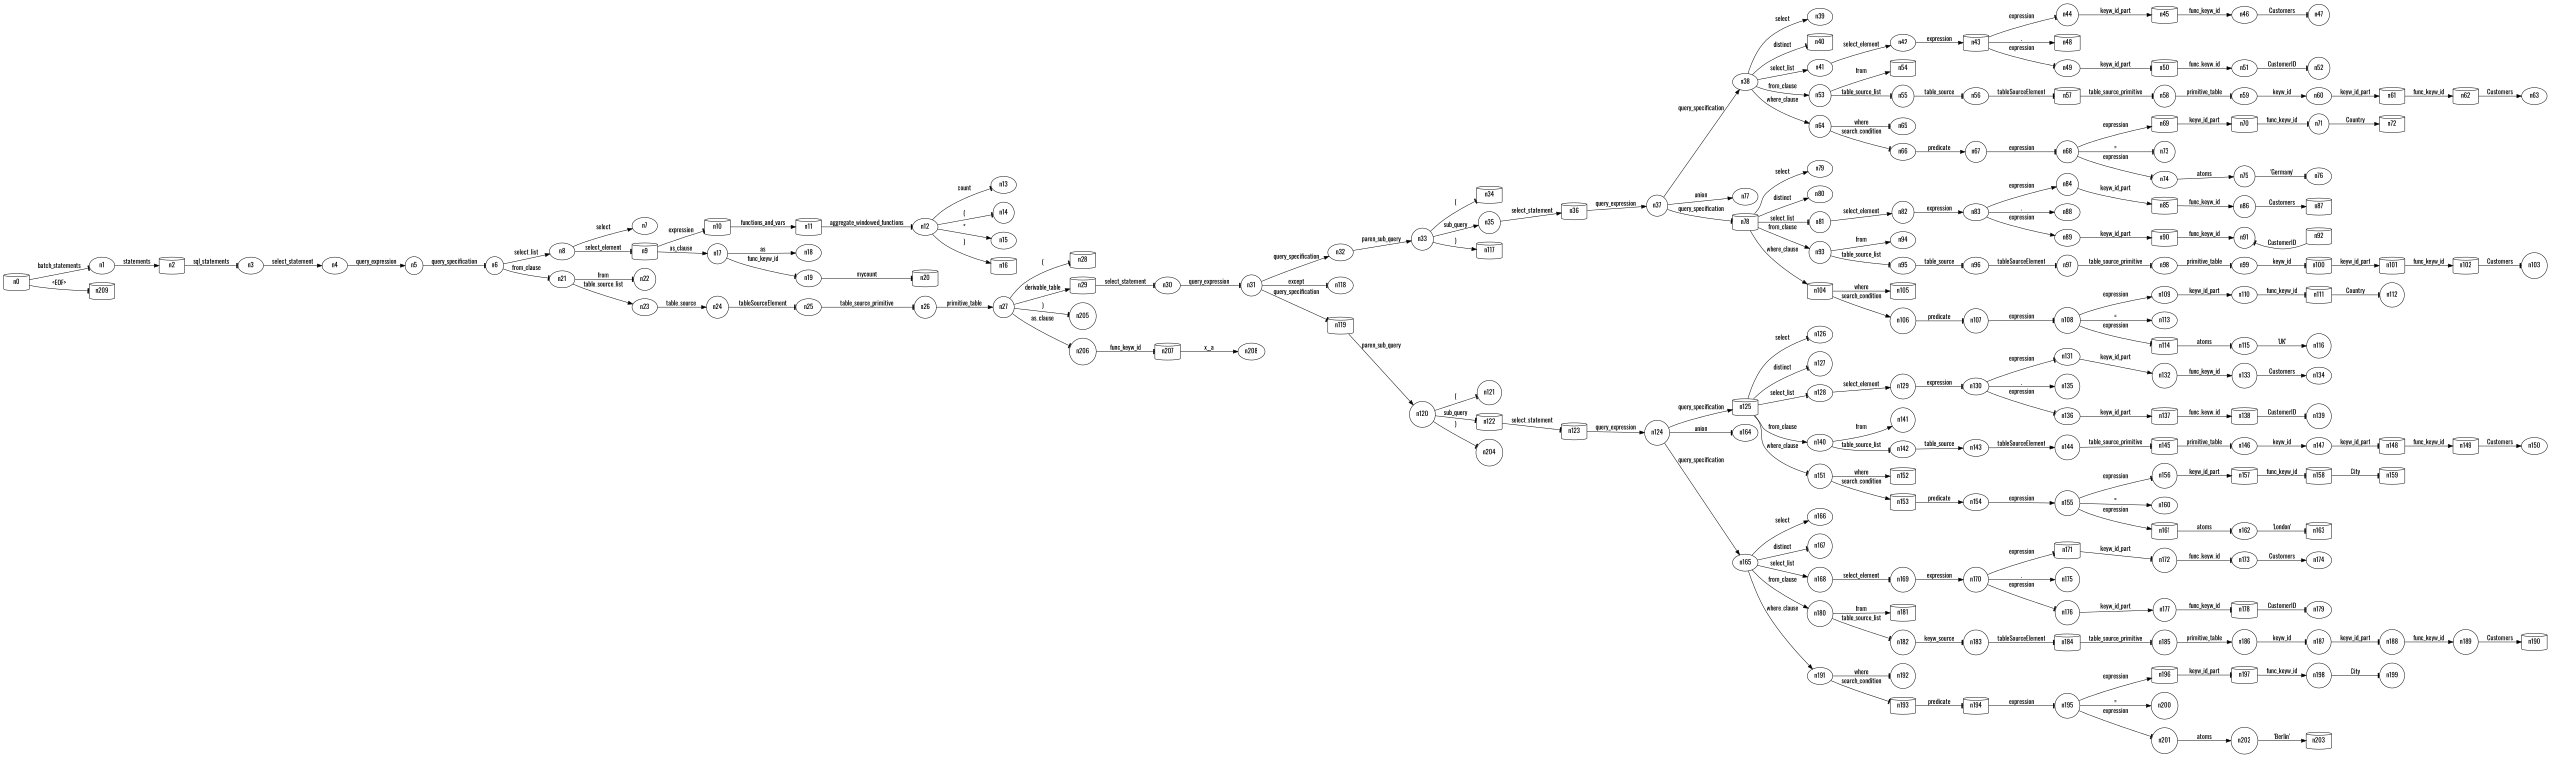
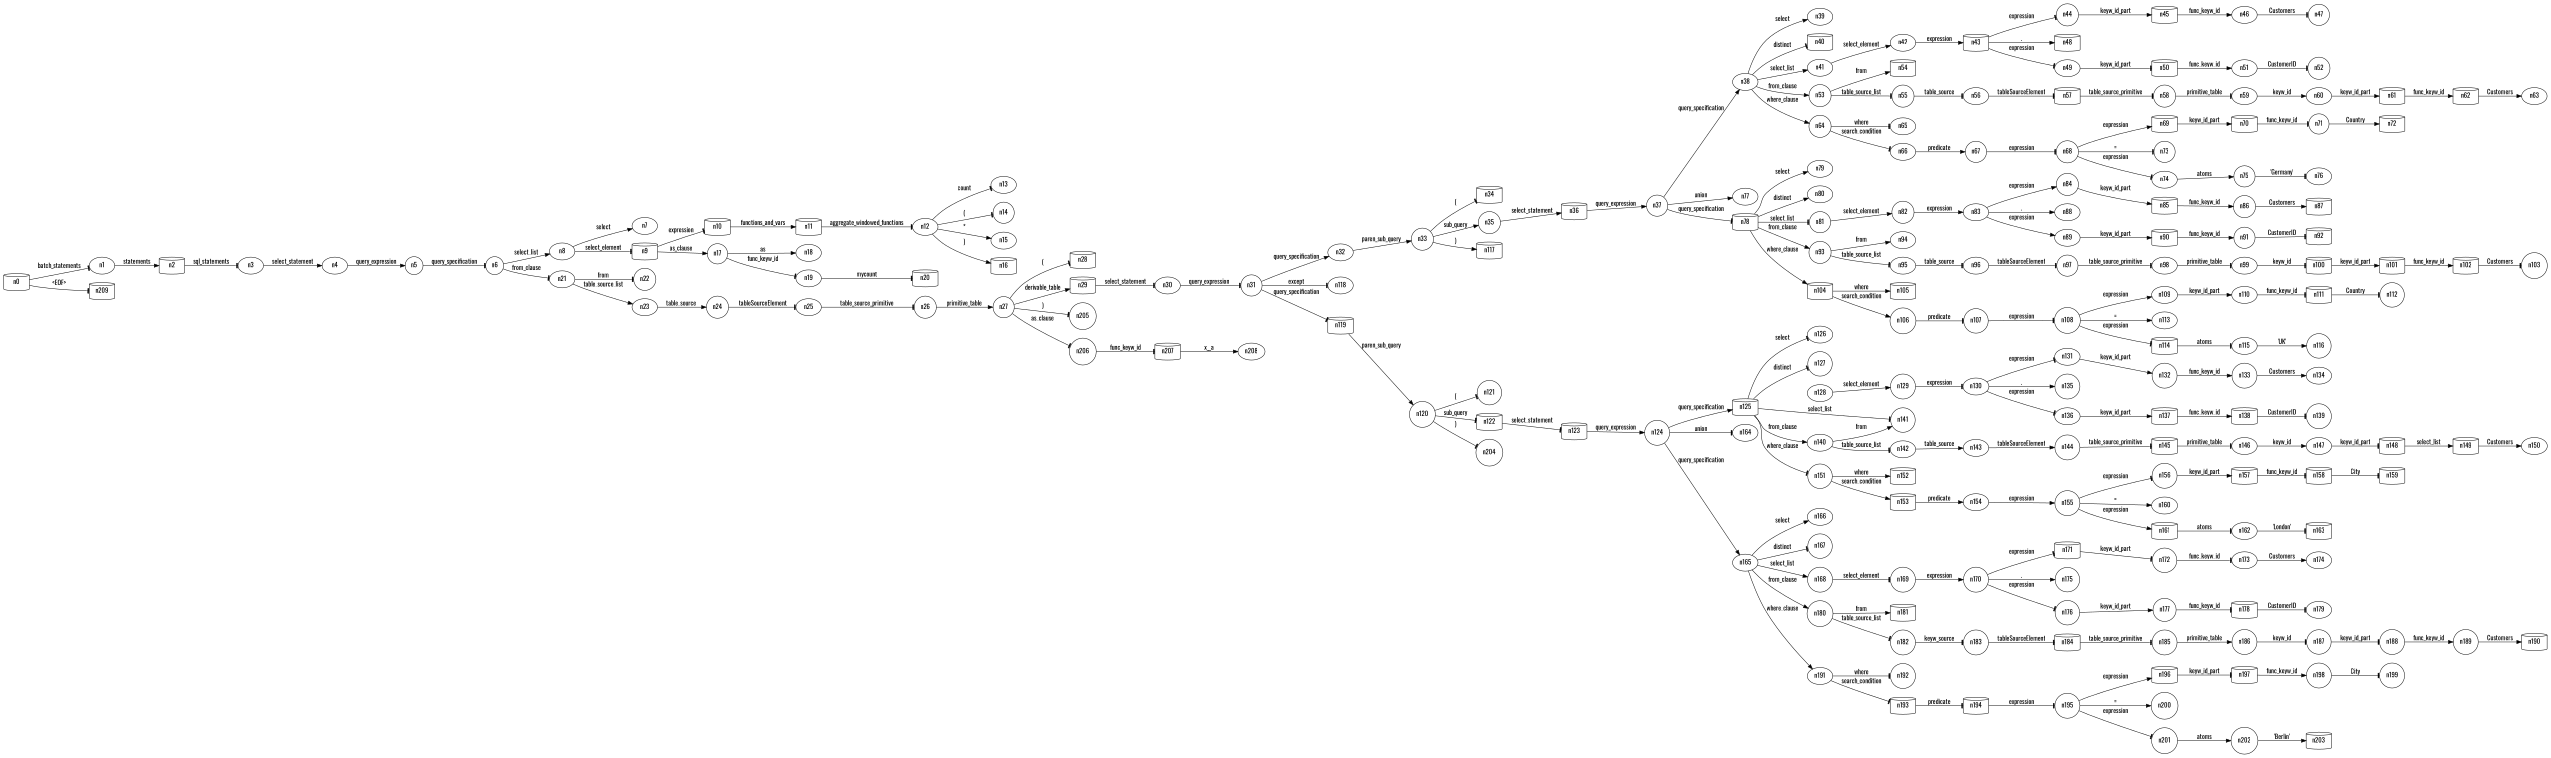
edge "n92" -> "n91": reversed
edge "n125" -> "n128": now "n125" -> "n141"
edge "n148" -> "n149": label "func_keyw_id" -> "select_list"
